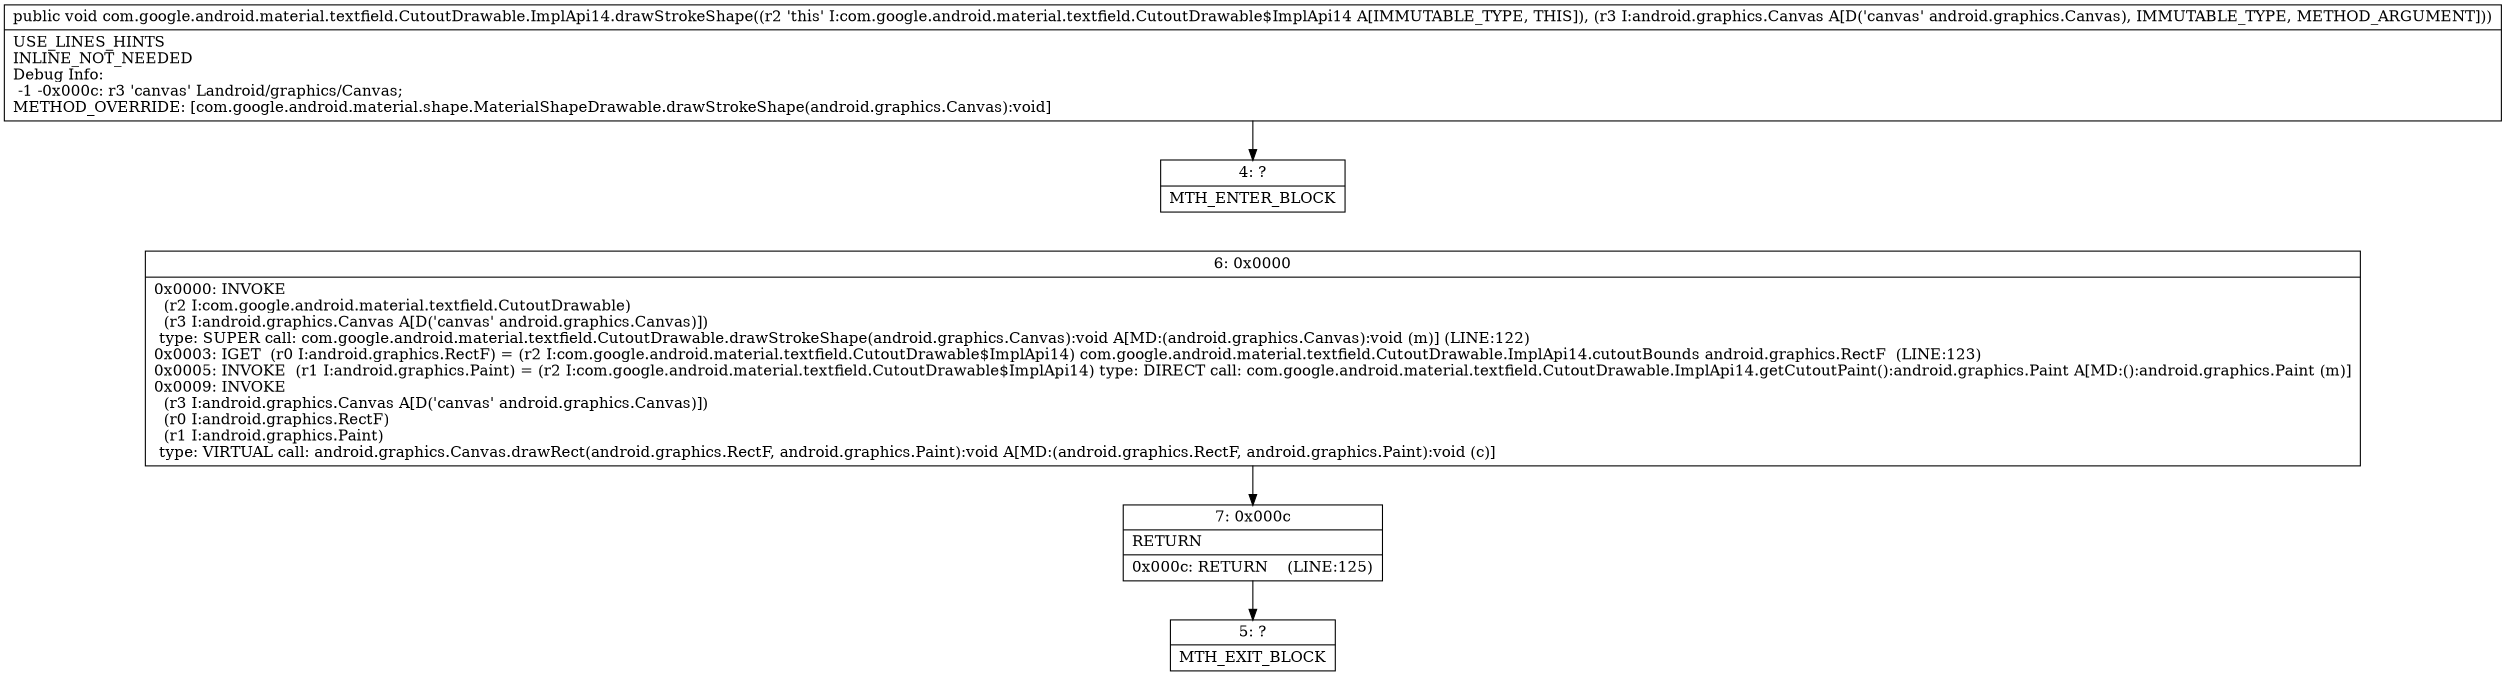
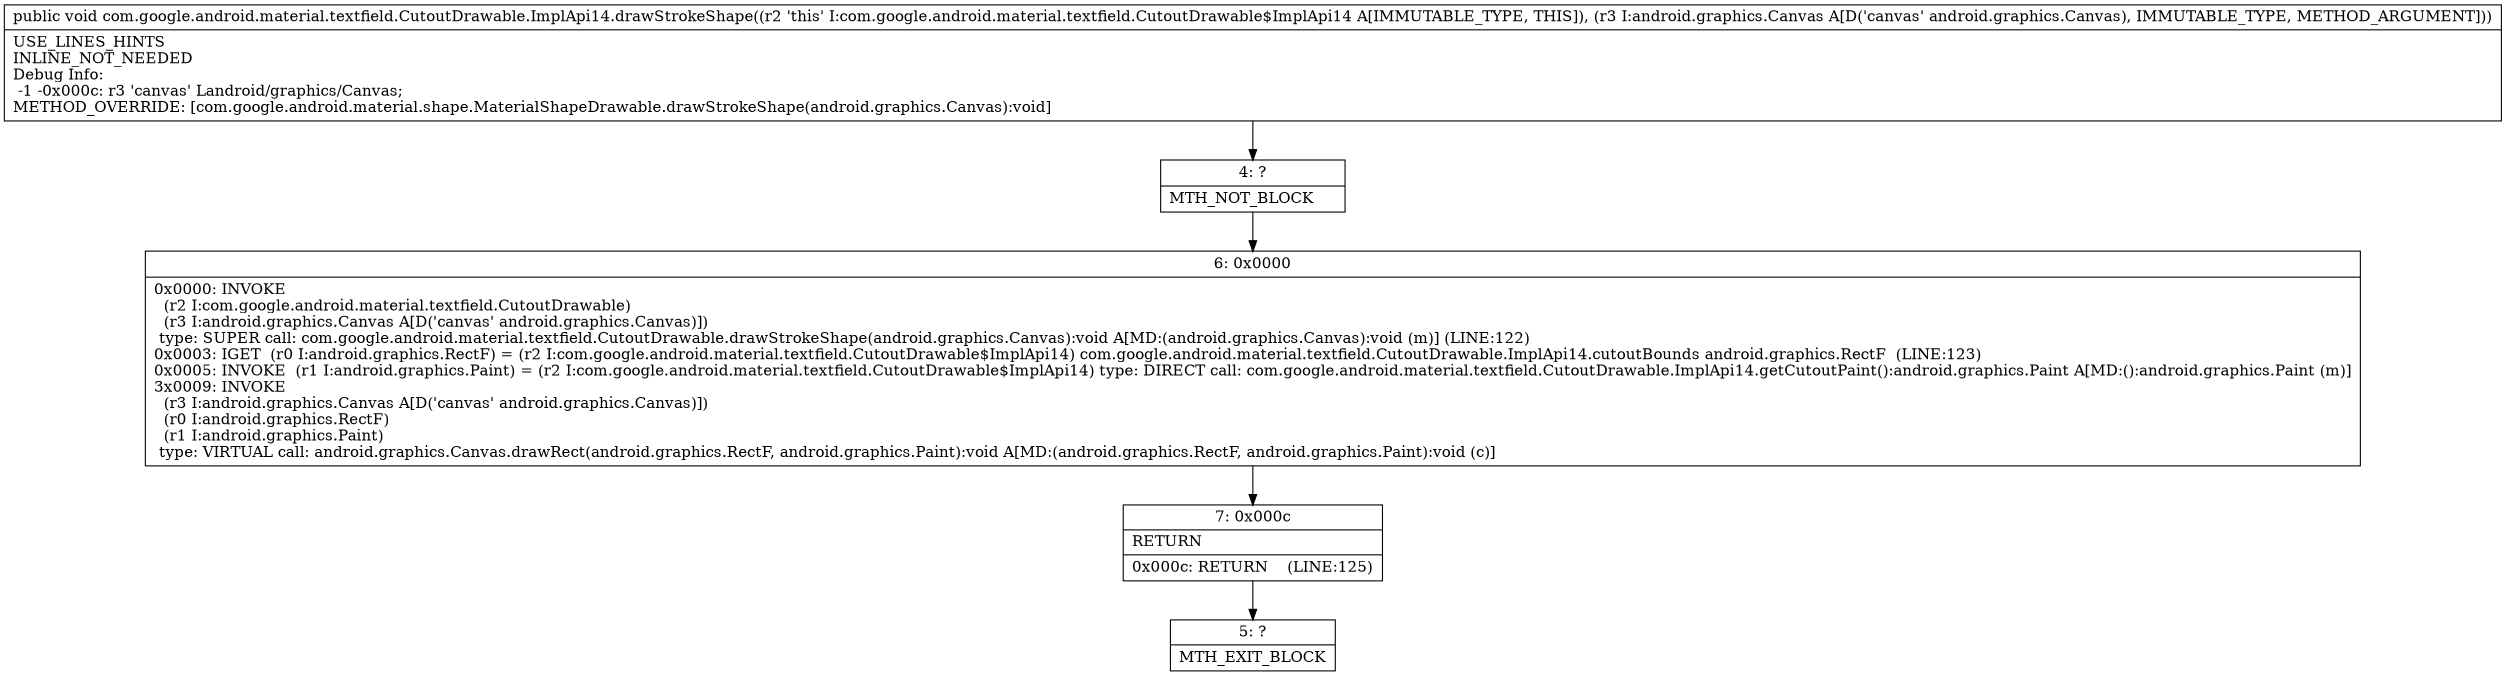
node "4: ?": text "MTH_ENTER_BLOCK" -> "MTH_NOT_BLOCK"
edge "4: ?" -> "6: 0x0000": added
node "6: 0x0000": text "0x0009: INVOKE" -> "3x0009: INVOKE"
